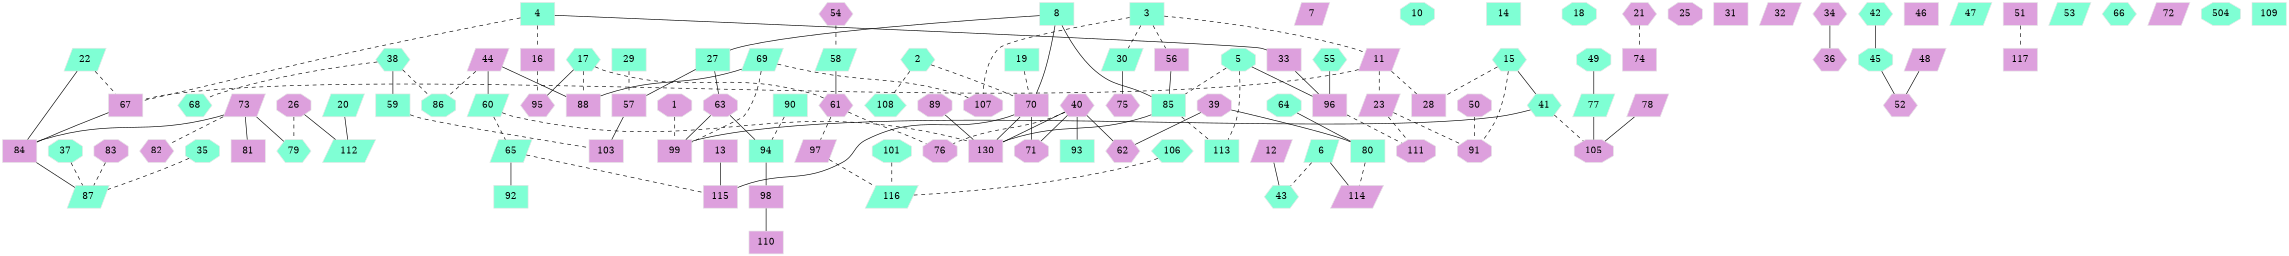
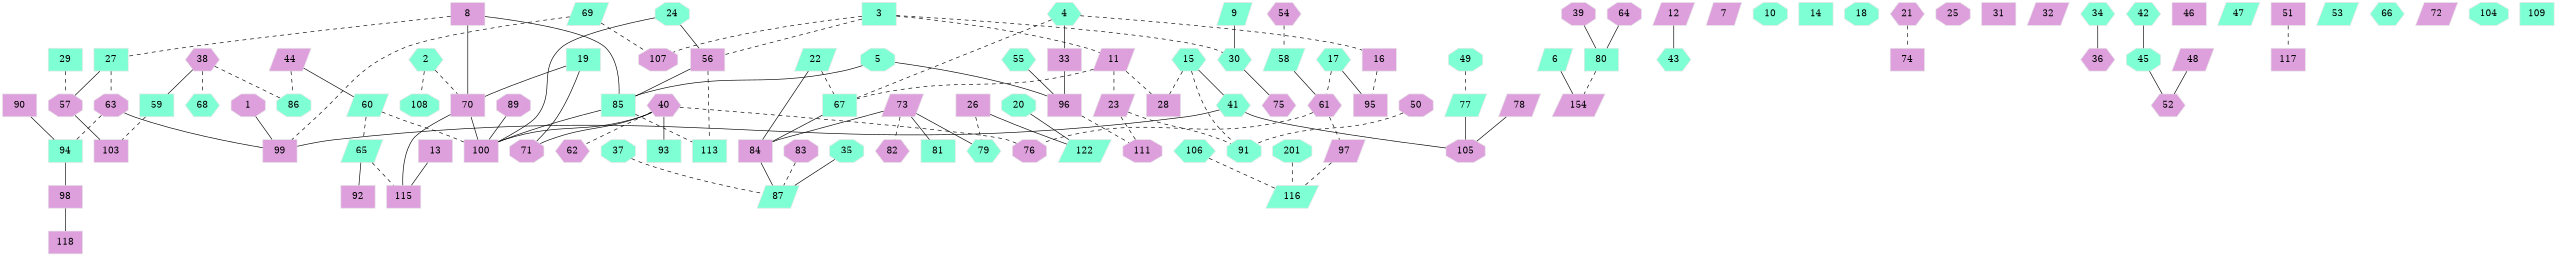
node "4": shape box -> hexagon
node "24": added
node "8": fillcolor aquamarine -> plum
node "9": added
node "34": fillcolor plum -> aquamarine
node "504": label "504" -> "104"
edge "8" -- "27": style solid -> dashed
node "38": fillcolor aquamarine -> plum
node "30": shape parallelogram -> hexagon
edge "5" -- "85": style dashed -> solid
edge "27" -- "63": style solid -> dashed
edge "19" -- "70": style dashed -> solid
edge "49" -- "77": style solid -> dashed
node "67": fillcolor plum -> aquamarine
node "26": shape octagon -> box
node "20": shape parallelogram -> octagon
node "95": shape hexagon -> box
node "88": removed
node "57": shape box -> octagon
node "90": fillcolor aquamarine -> plum
node "108": shape hexagon -> octagon
node "64": fillcolor aquamarine -> plum
edge "5" -- "113": now "56" -- "113"
edge "1" -- "99": style dashed -> solid
edge "63" -- "94": style solid -> dashed
edge "70" -- "71": now "19" -- "71"
edge "39" -- "62": removed
edge "41" -- "105": style dashed -> solid
edge "40" -- "62": style solid -> dashed
edge "90" -- "94": style dashed -> solid
node "81": fillcolor plum -> aquamarine
node "112": label "112" -> "122"
node "101": label "101" -> "201"
node "130": label "130" -> "100"
node "91": fillcolor plum -> aquamarine
edge "6" -- "43": removed
edge "35" -- "87": style dashed -> solid
node "92": fillcolor aquamarine -> plum
node "114": label "114" -> "154"
node "110": label "110" -> "118"
